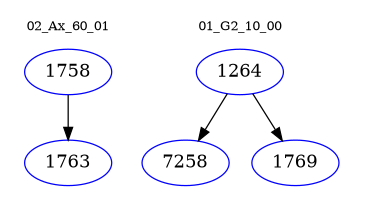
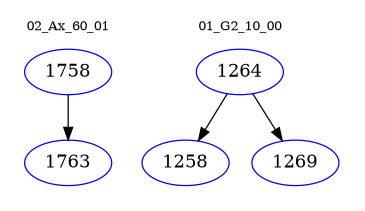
node "7258": label "7258" -> "1258"
node "1769": label "1769" -> "1269"
